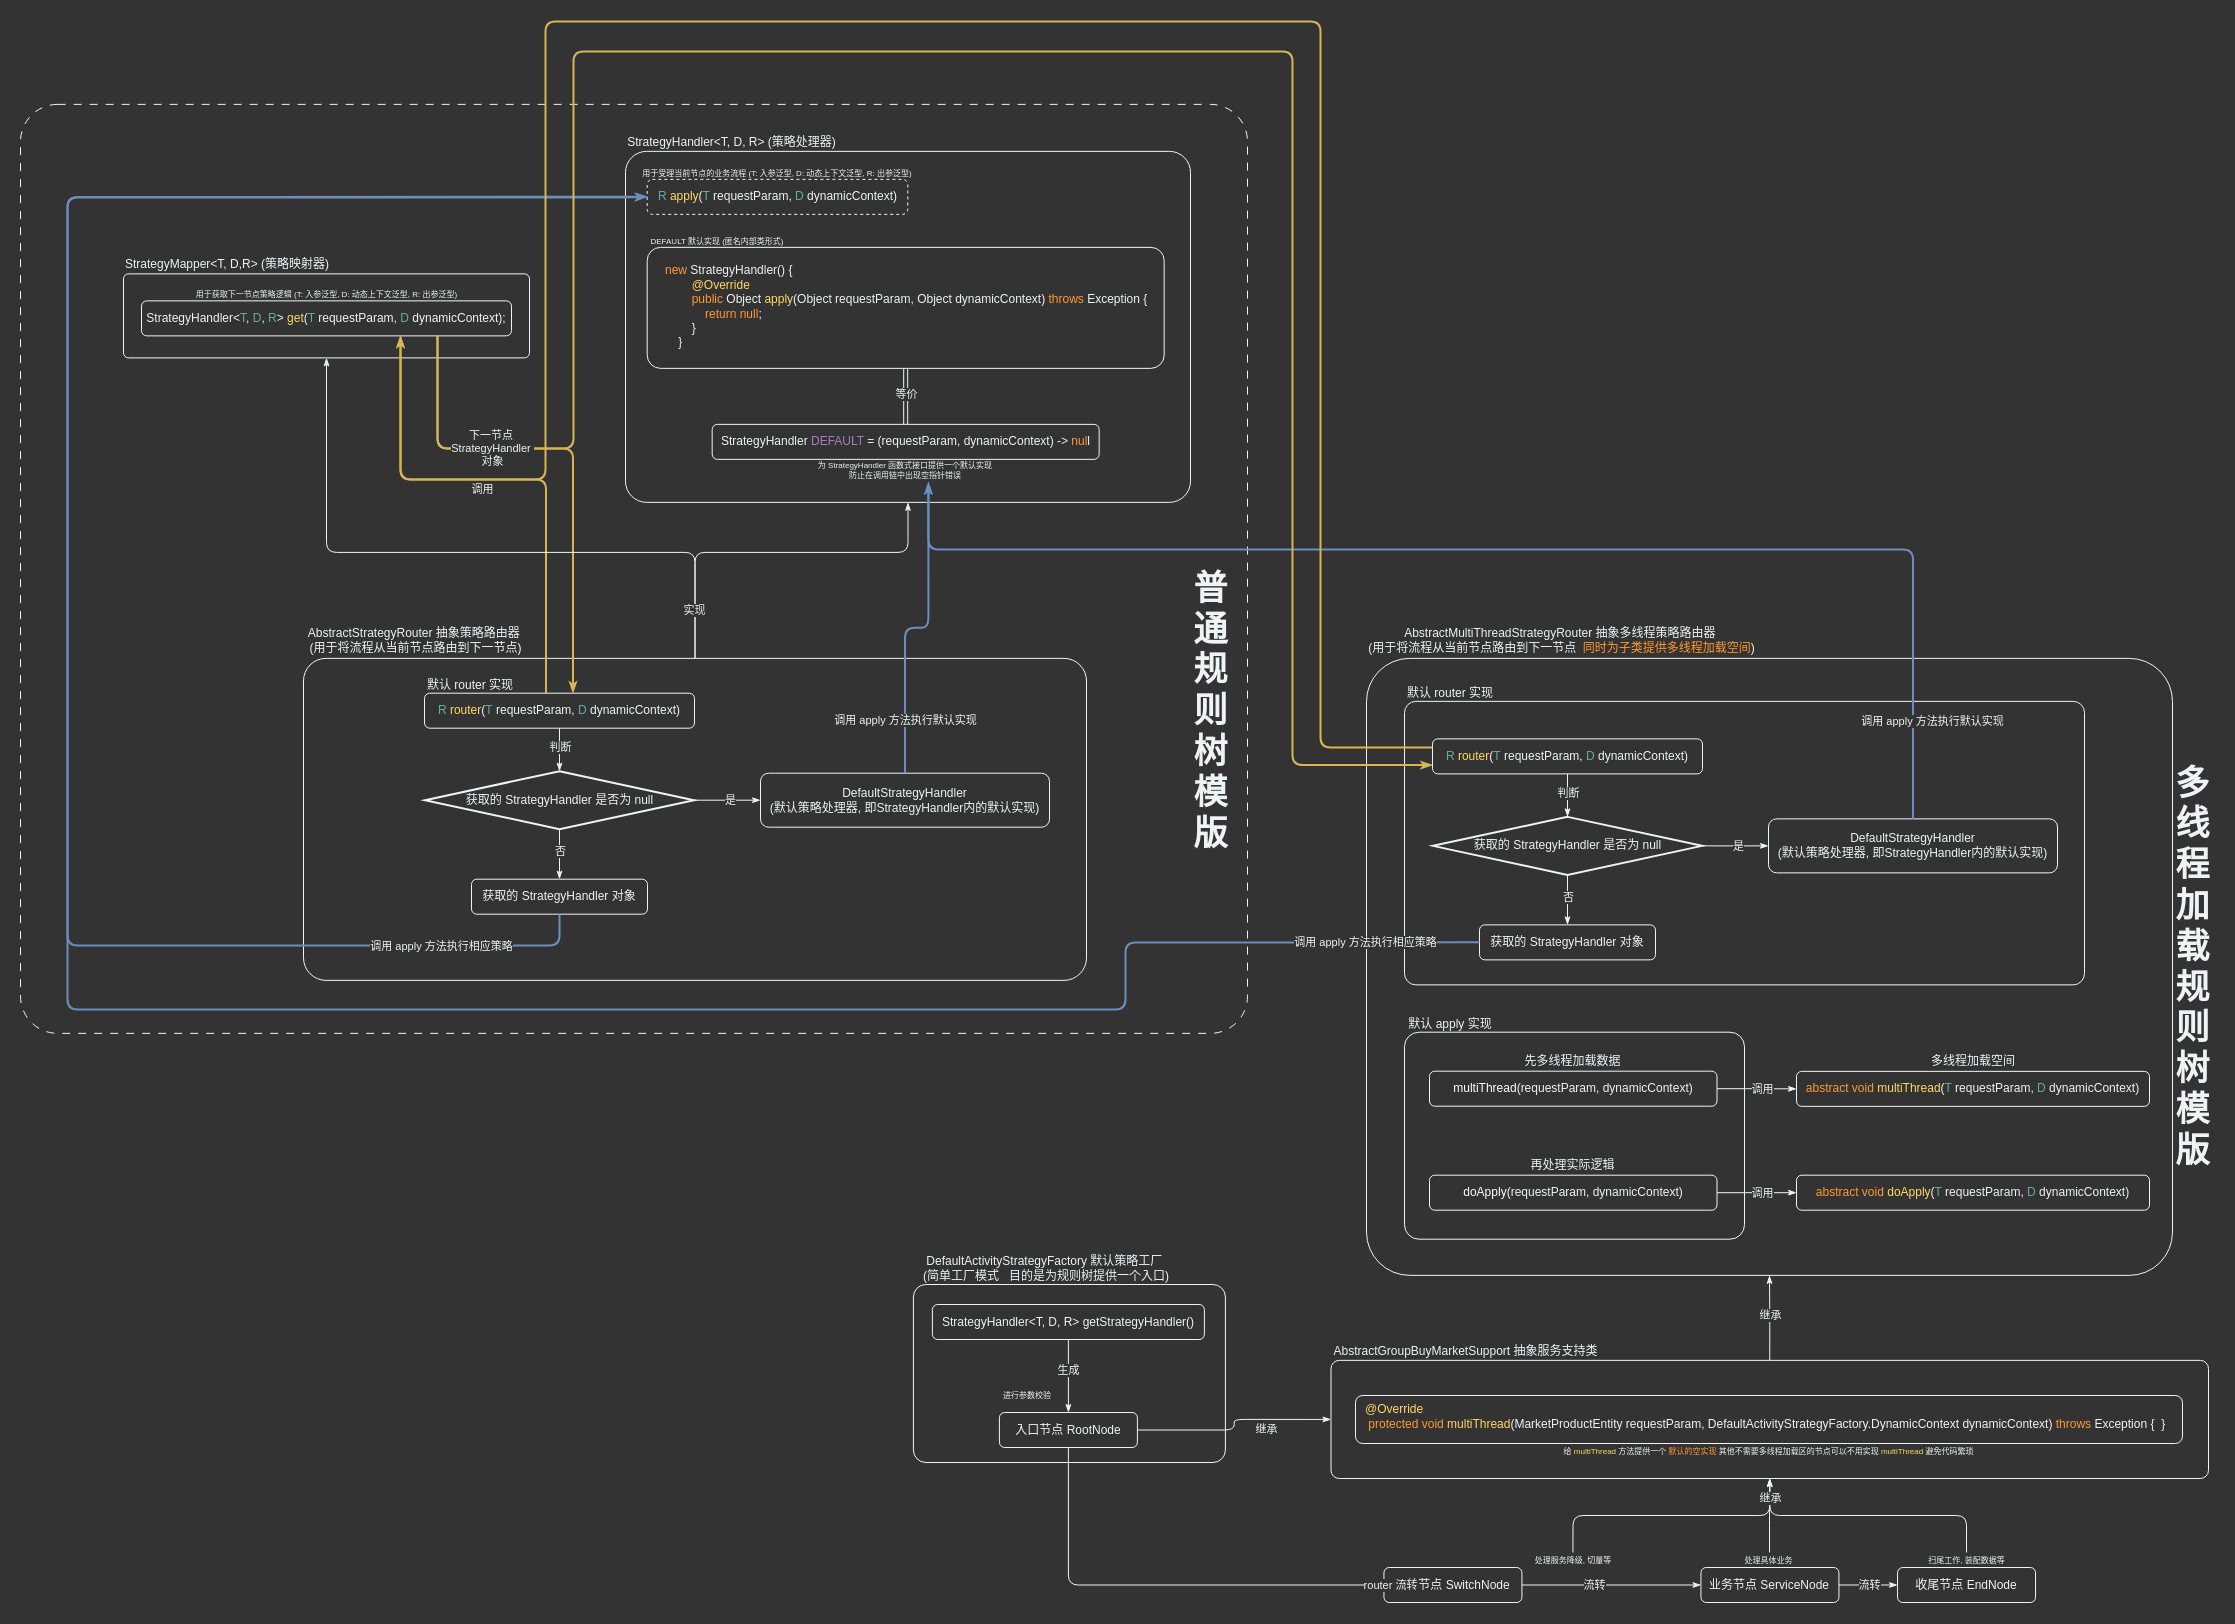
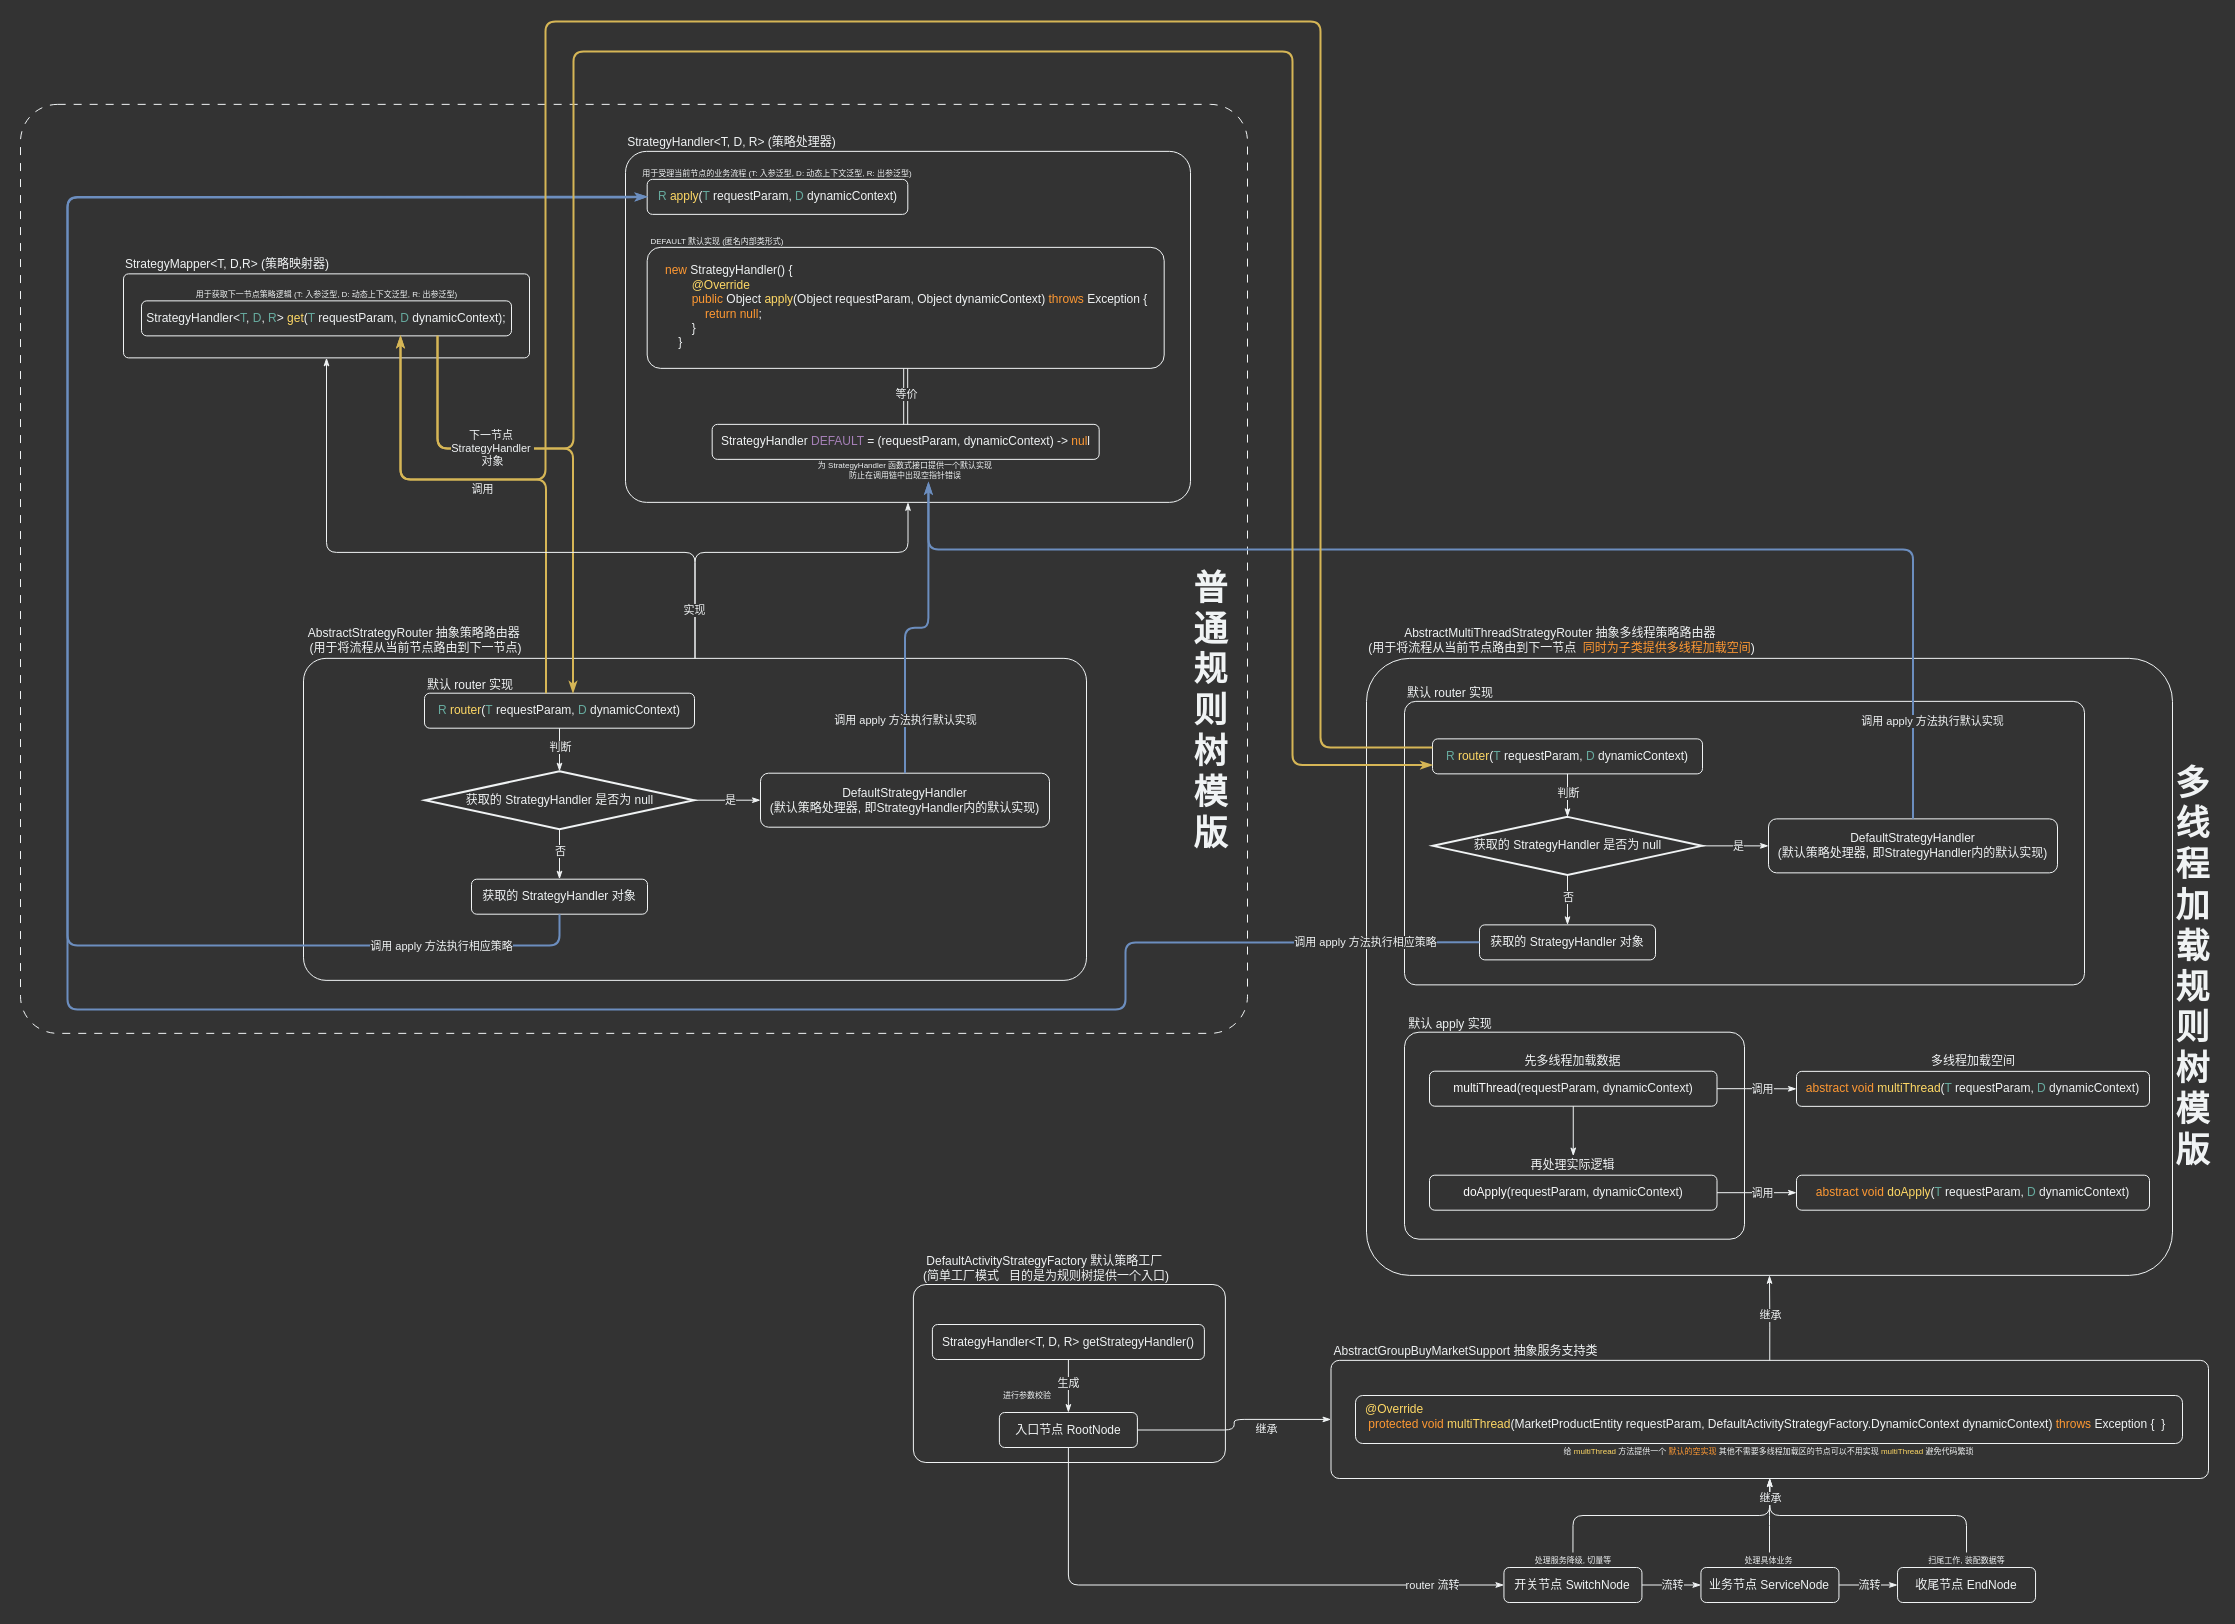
node "R apply(T requestParam, D dynamicContext)": style dashed -> solid
edge "multiThread(requestParam, dynamicContext)" -> "再处理实际逻辑": added
node "StrategyHandler<T, D, R> getStrategyHandler()": moved (1068, 1322) -> (1068, 1342)
node "开关节点 SwitchNode": moved (1453, 1585) -> (1573, 1585)
